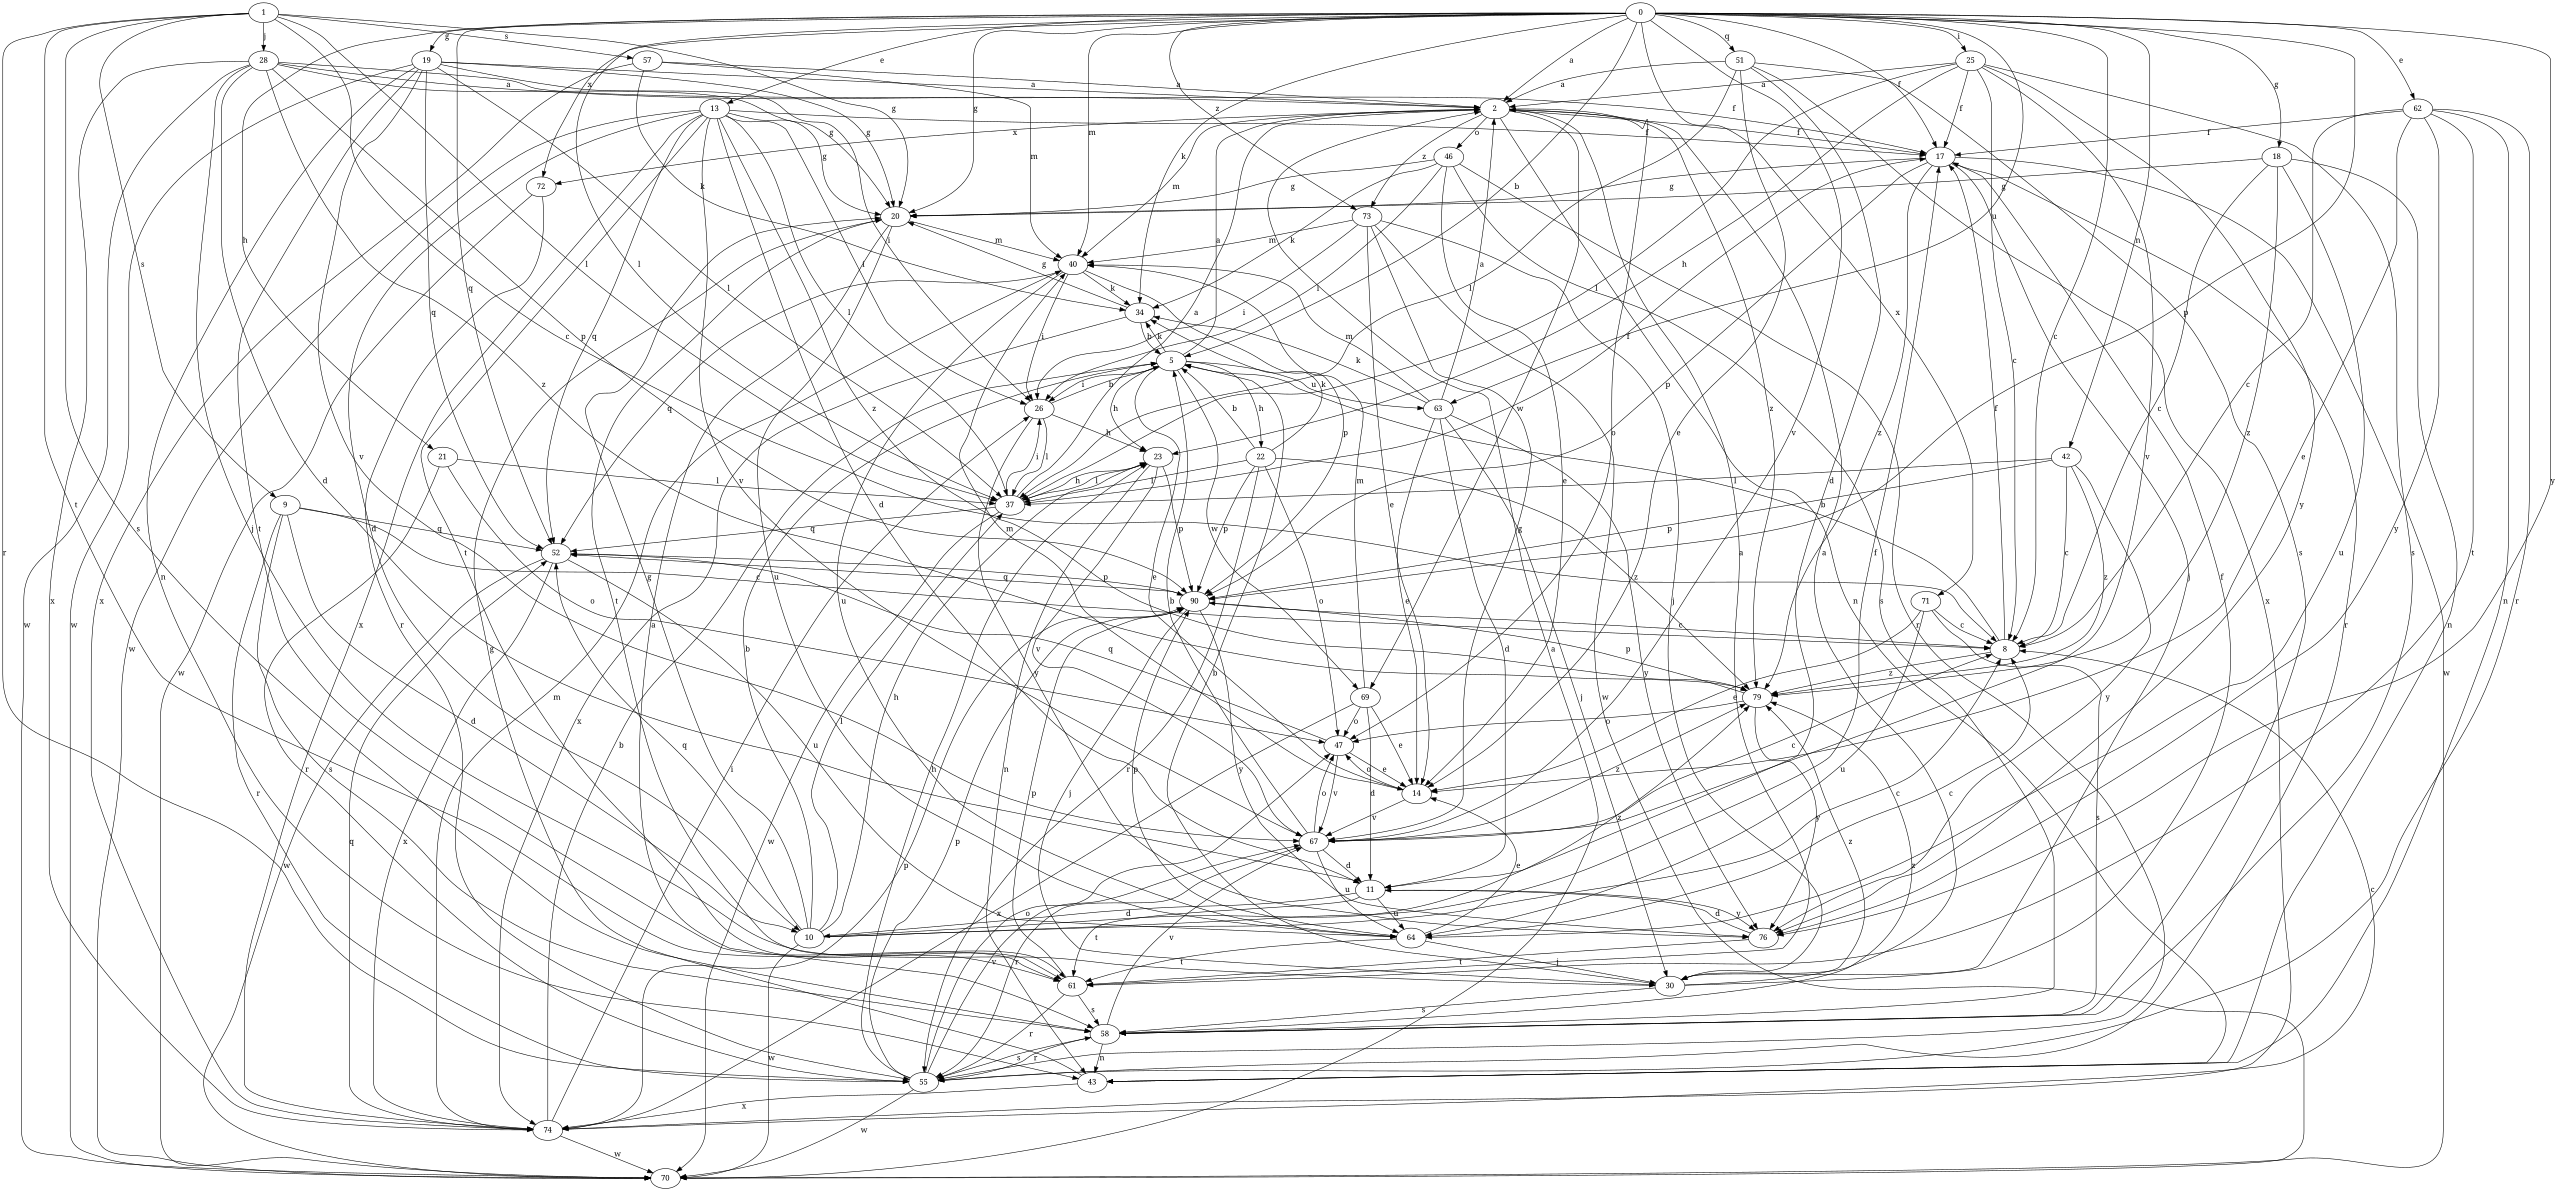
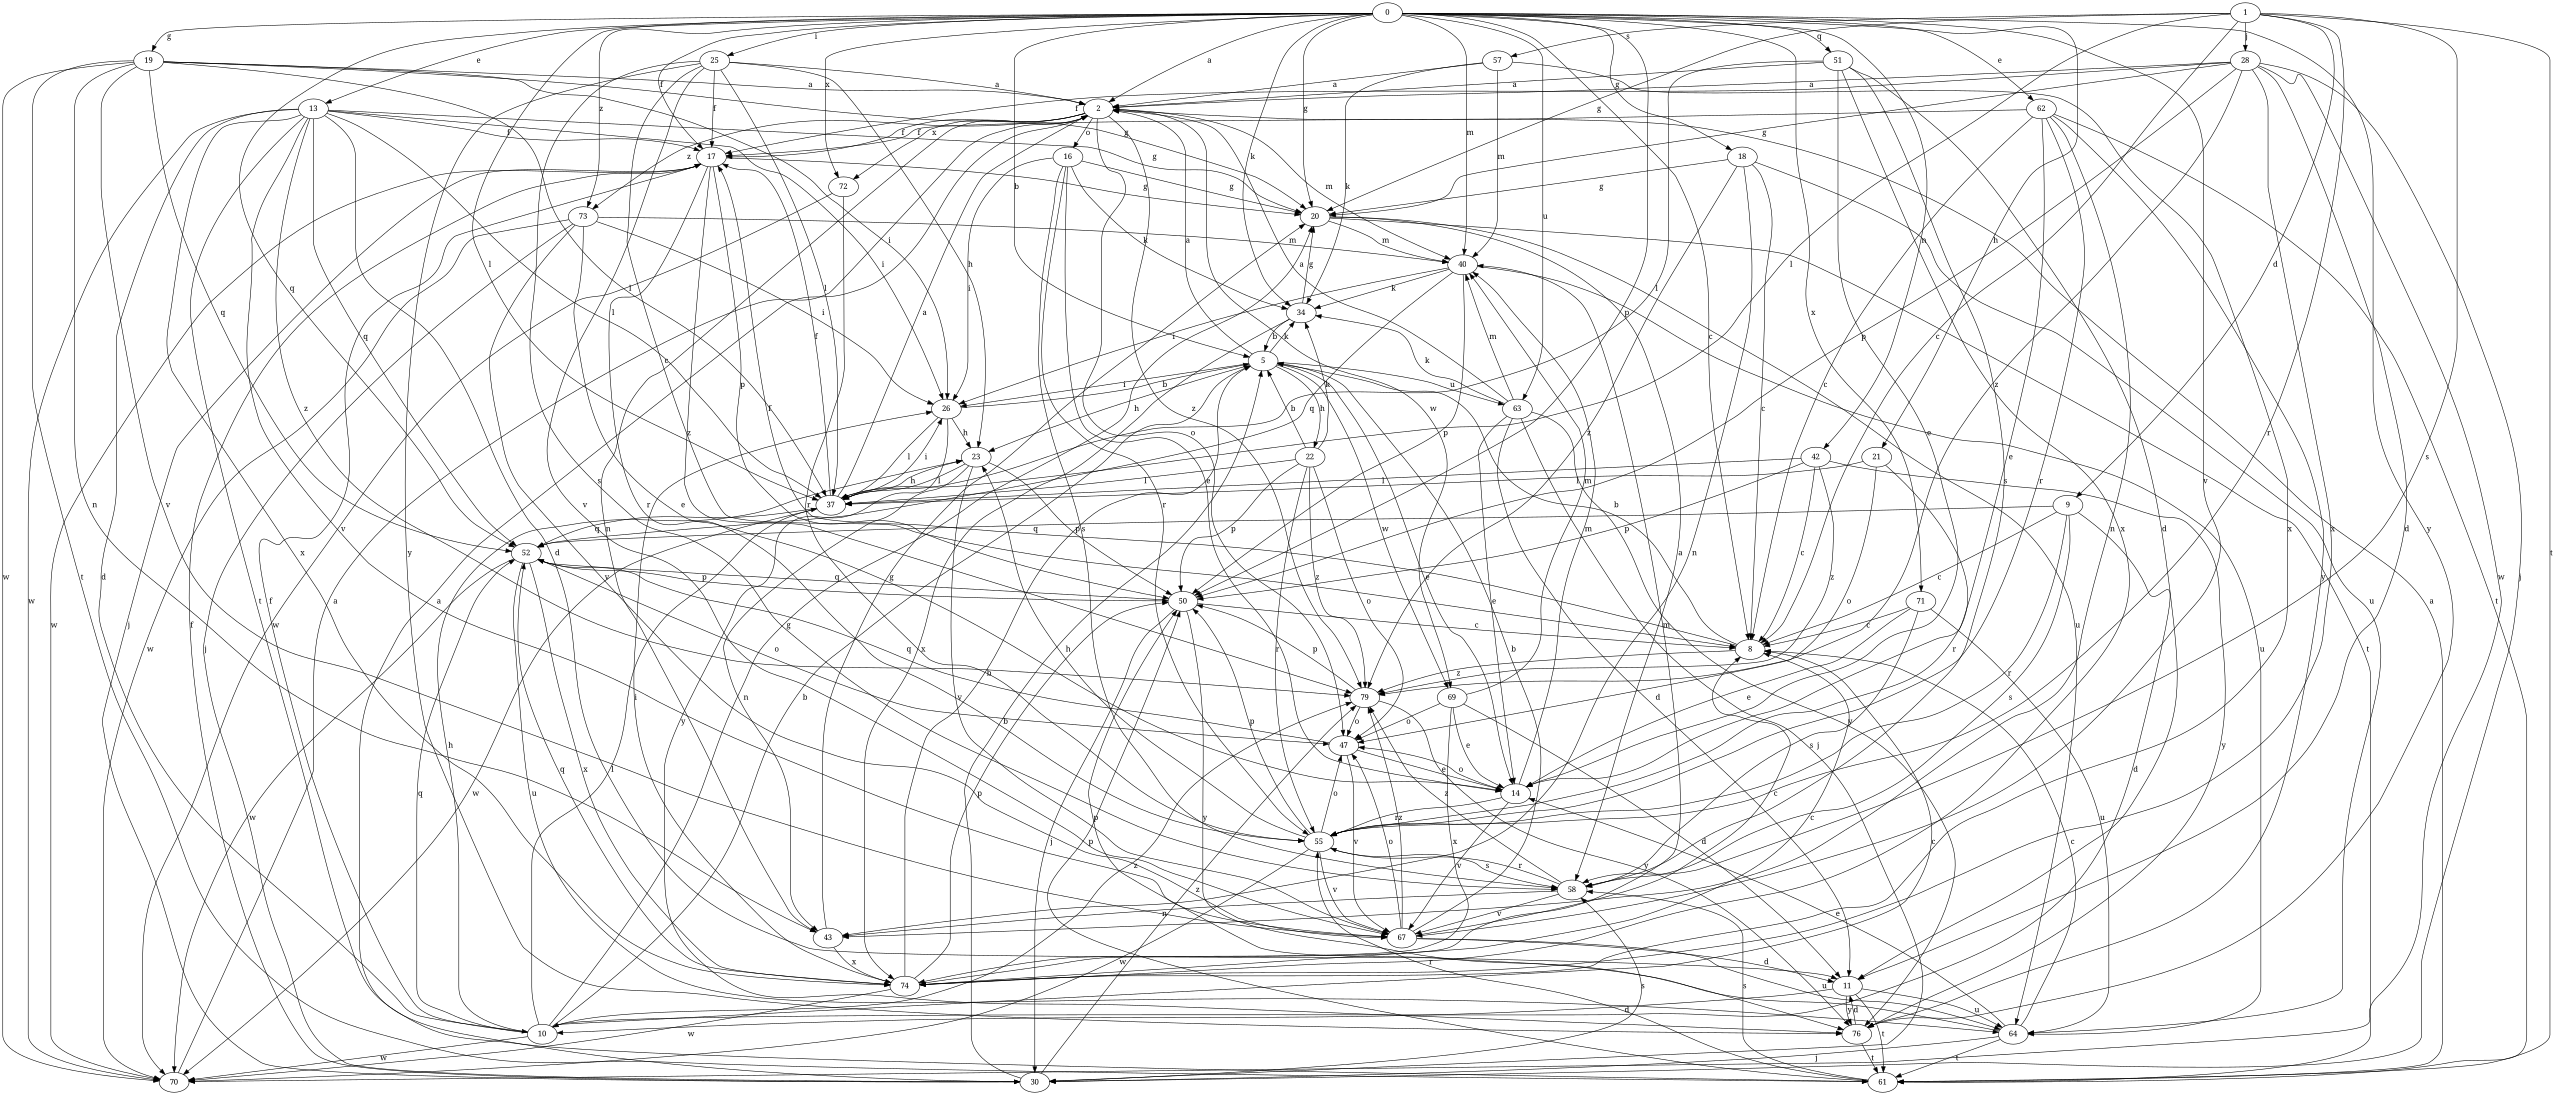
node "46": label "46" -> "16"
edge "1" -> "9": label "s" -> "d"
edge "73" -> "67": label "g" -> "v"
node "90": label "90" -> "50"
edge "52" -> "47": added, label "o"
edge "67" -> "55": now "14" -> "55"
